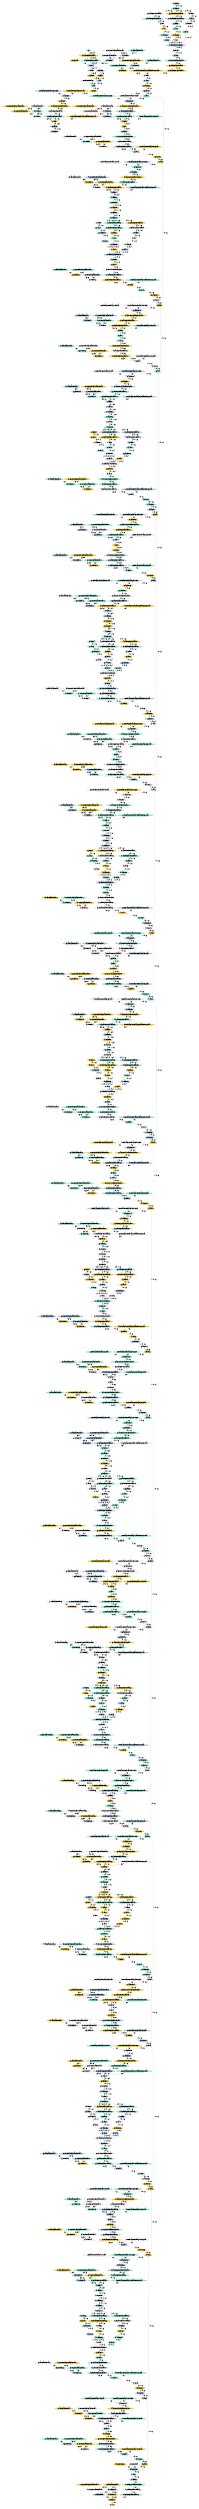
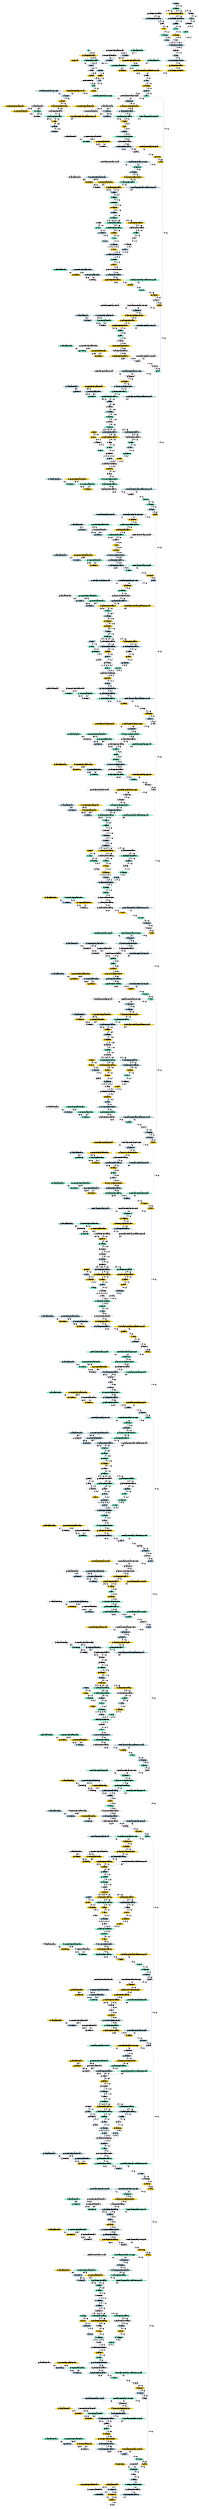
edge "539 sub_tensor_24" -> "540 linear_23": added, label "(768, 3072)"
edge "750 mul_tensor_36" -> "752 sub_tensor_36": removed, label "(768, 3072)"
